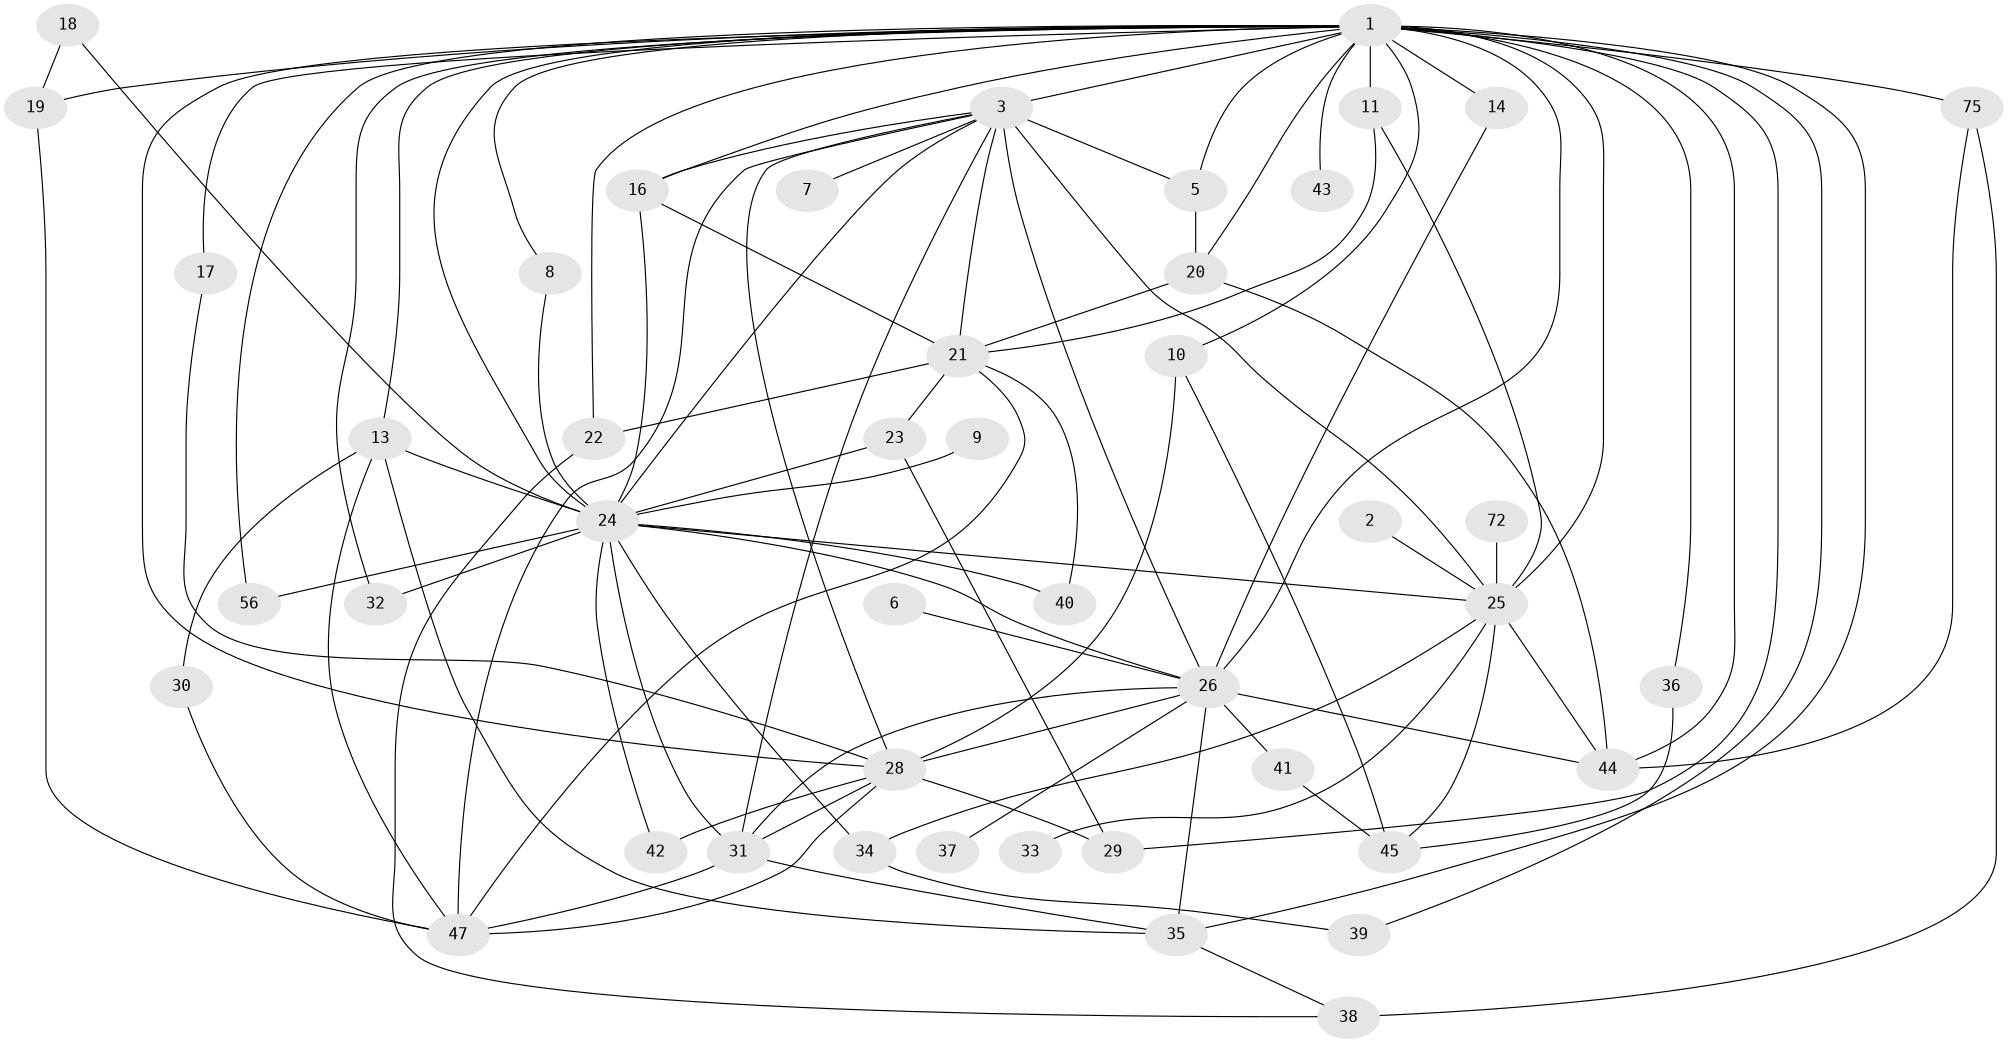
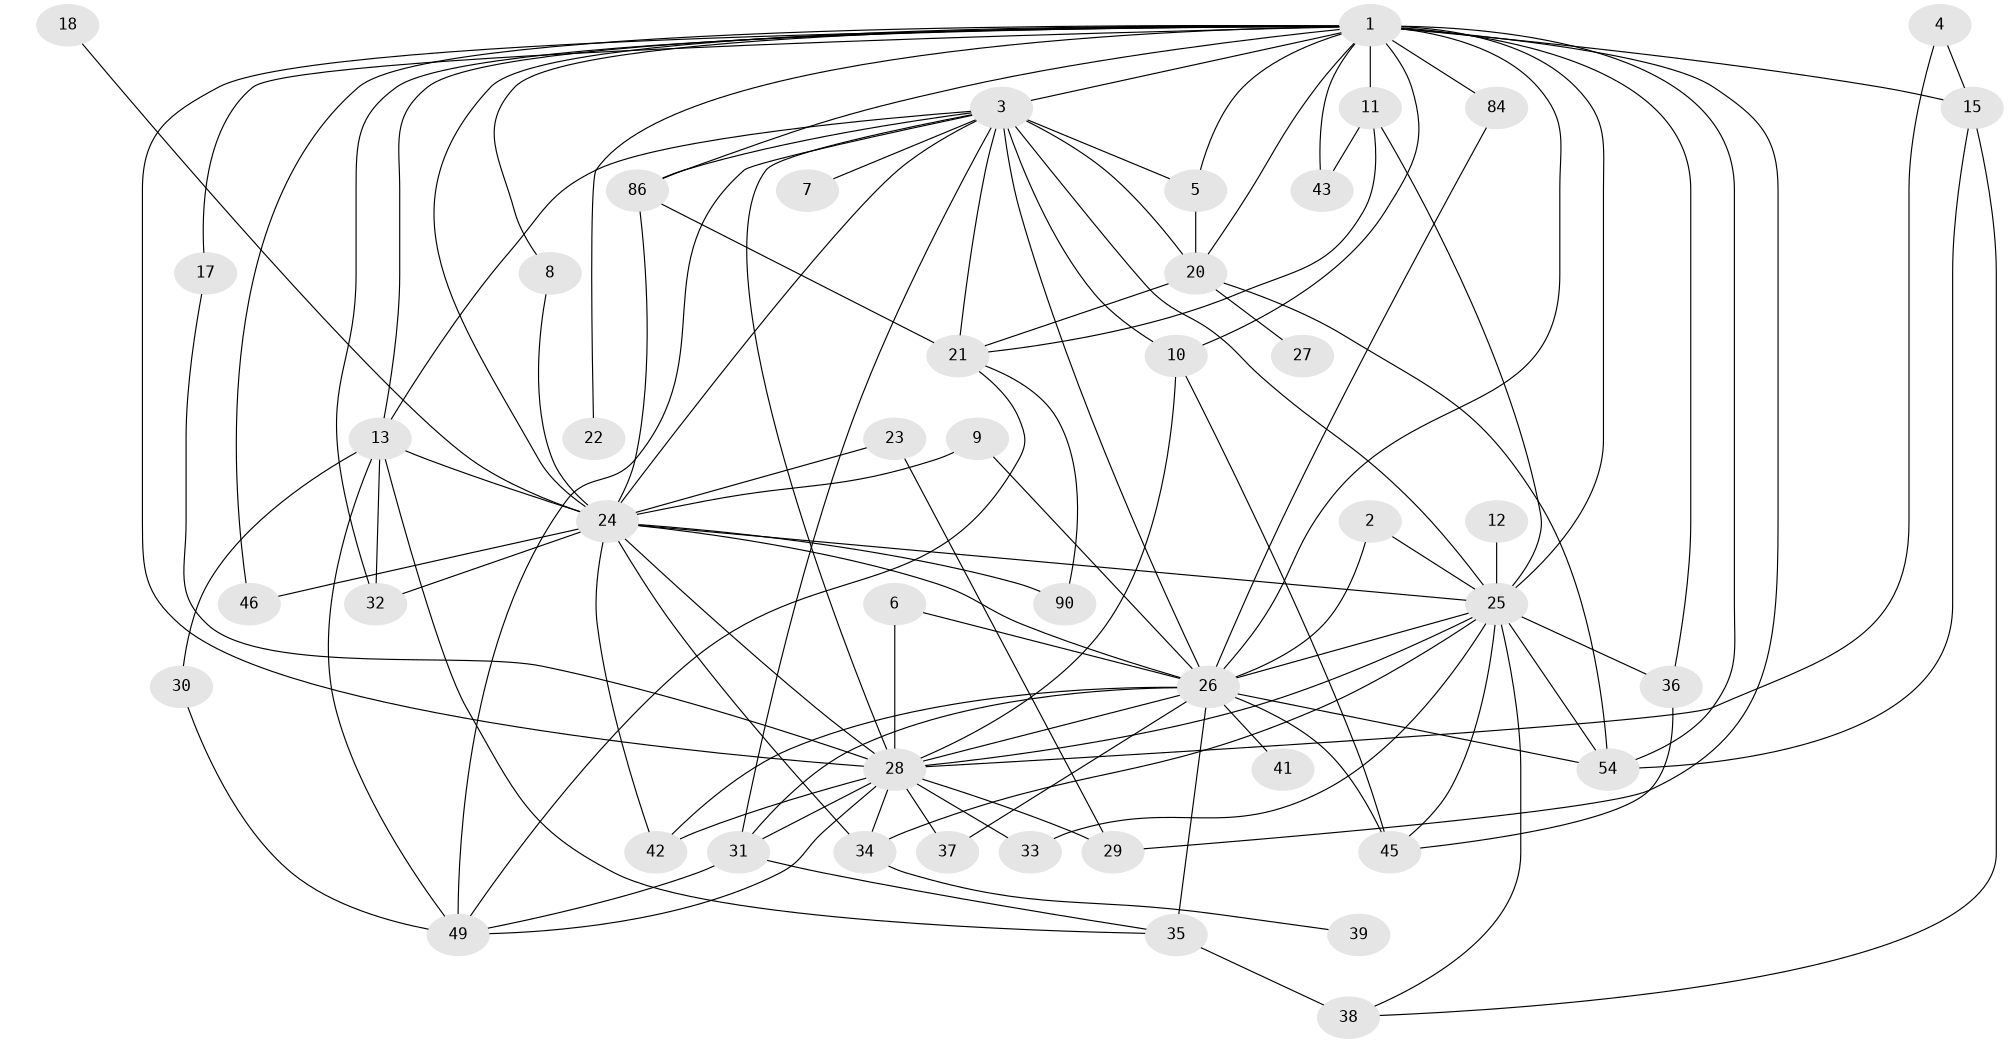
node "4": added
node "19": removed
node "14": label "14" -> "84"
node "75": label "75" -> "15"
edge "11" -- "43": added
edge "3" -- "13": added
edge "3" -- "20": added
node "16": label "16" -> "86"
edge "3" -- "10": added
node "27": added
edge "21" -- "22": removed
edge "21" -- "23": removed
edge "1" -- "39": removed
edge "1" -- "35": removed
edge "13" -- "32": added
node "72": label "72" -> "12"
edge "9" -- "26": added
node "56": label "56" -> "46"
node "40": label "40" -> "90"
edge "2" -- "26": added
edge "25" -- "26": added
edge "25" -- "36": added
edge "24" -- "31": now "24" -- "28"
edge "6" -- "28": added
edge "26" -- "42": added
edge "25" -- "28": added
node "44": label "44" -> "54"
edge "28" -- "33": added
edge "28" -- "34": added
edge "28" -- "37": added
edge "41" -- "45": now "26" -- "45"
node "47": label "47" -> "49"
edge "22" -- "38": now "25" -- "38"
